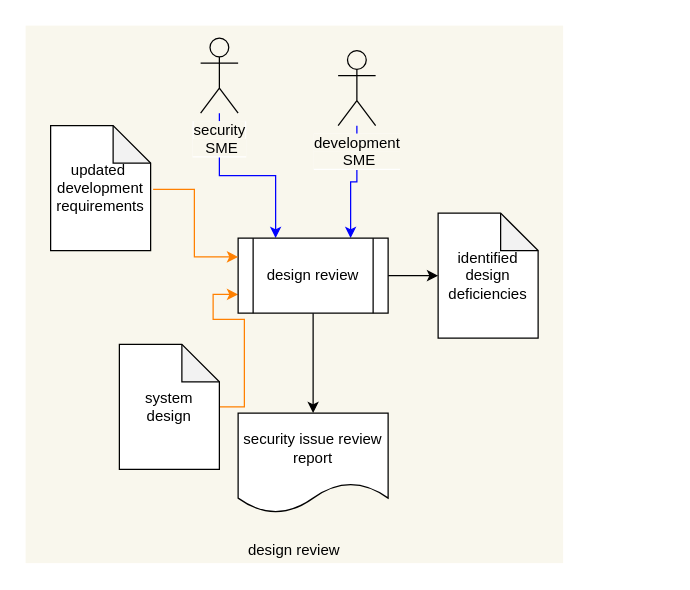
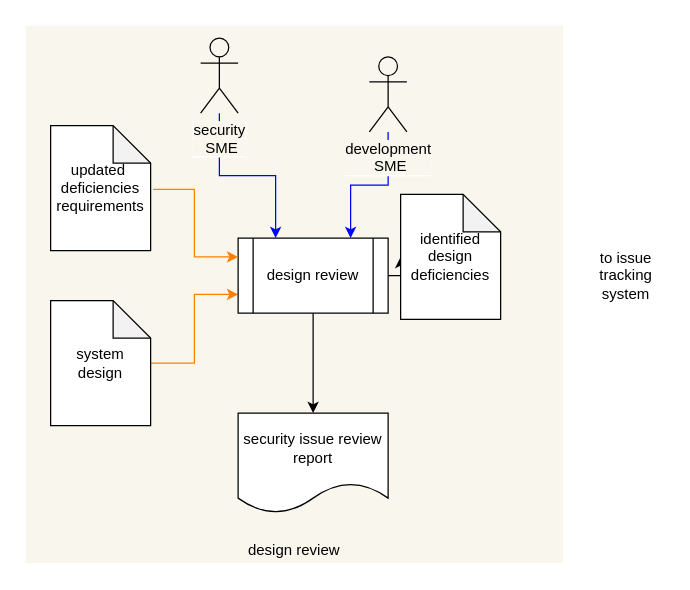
node "development SME": moved (357, 88) -> (388, 94)
node "updated development requirements": label "updated development requirements" -> "updated deficiencies requirements"
node "identified design deficiencies": moved (488, 276) -> (451, 257)
node "to issue tracking system": added
node "system design": moved (169, 407) -> (101, 363)
